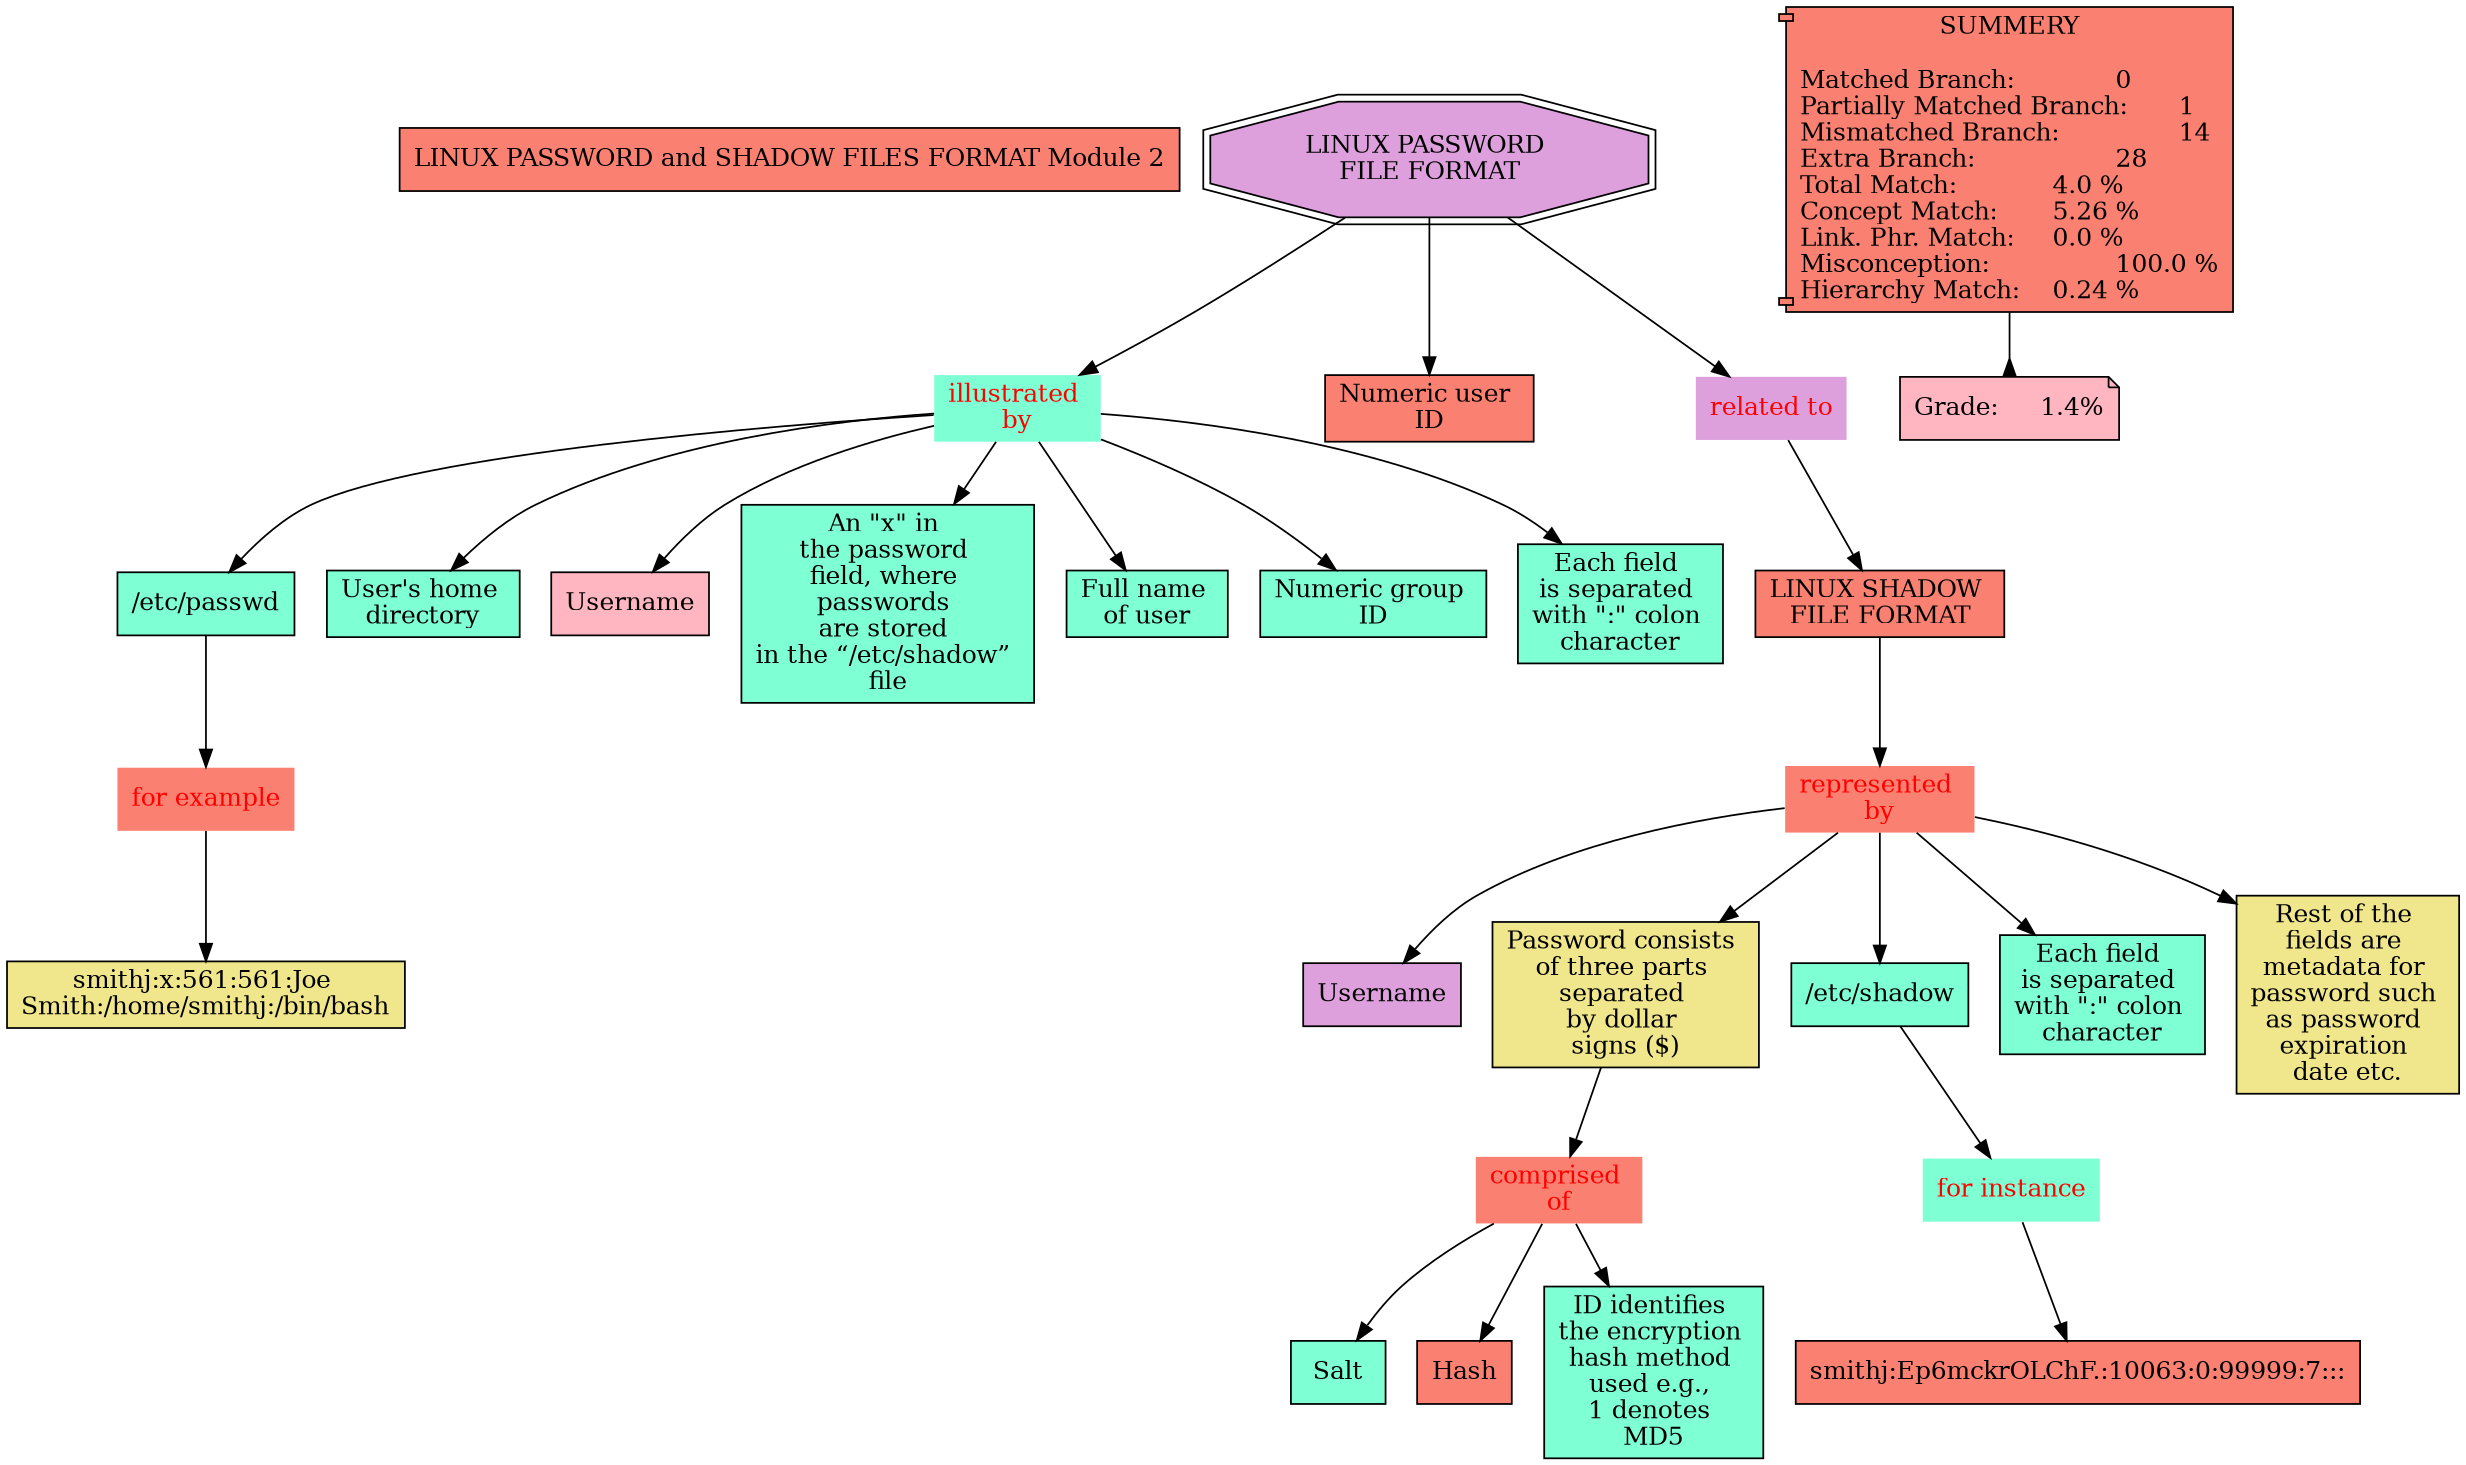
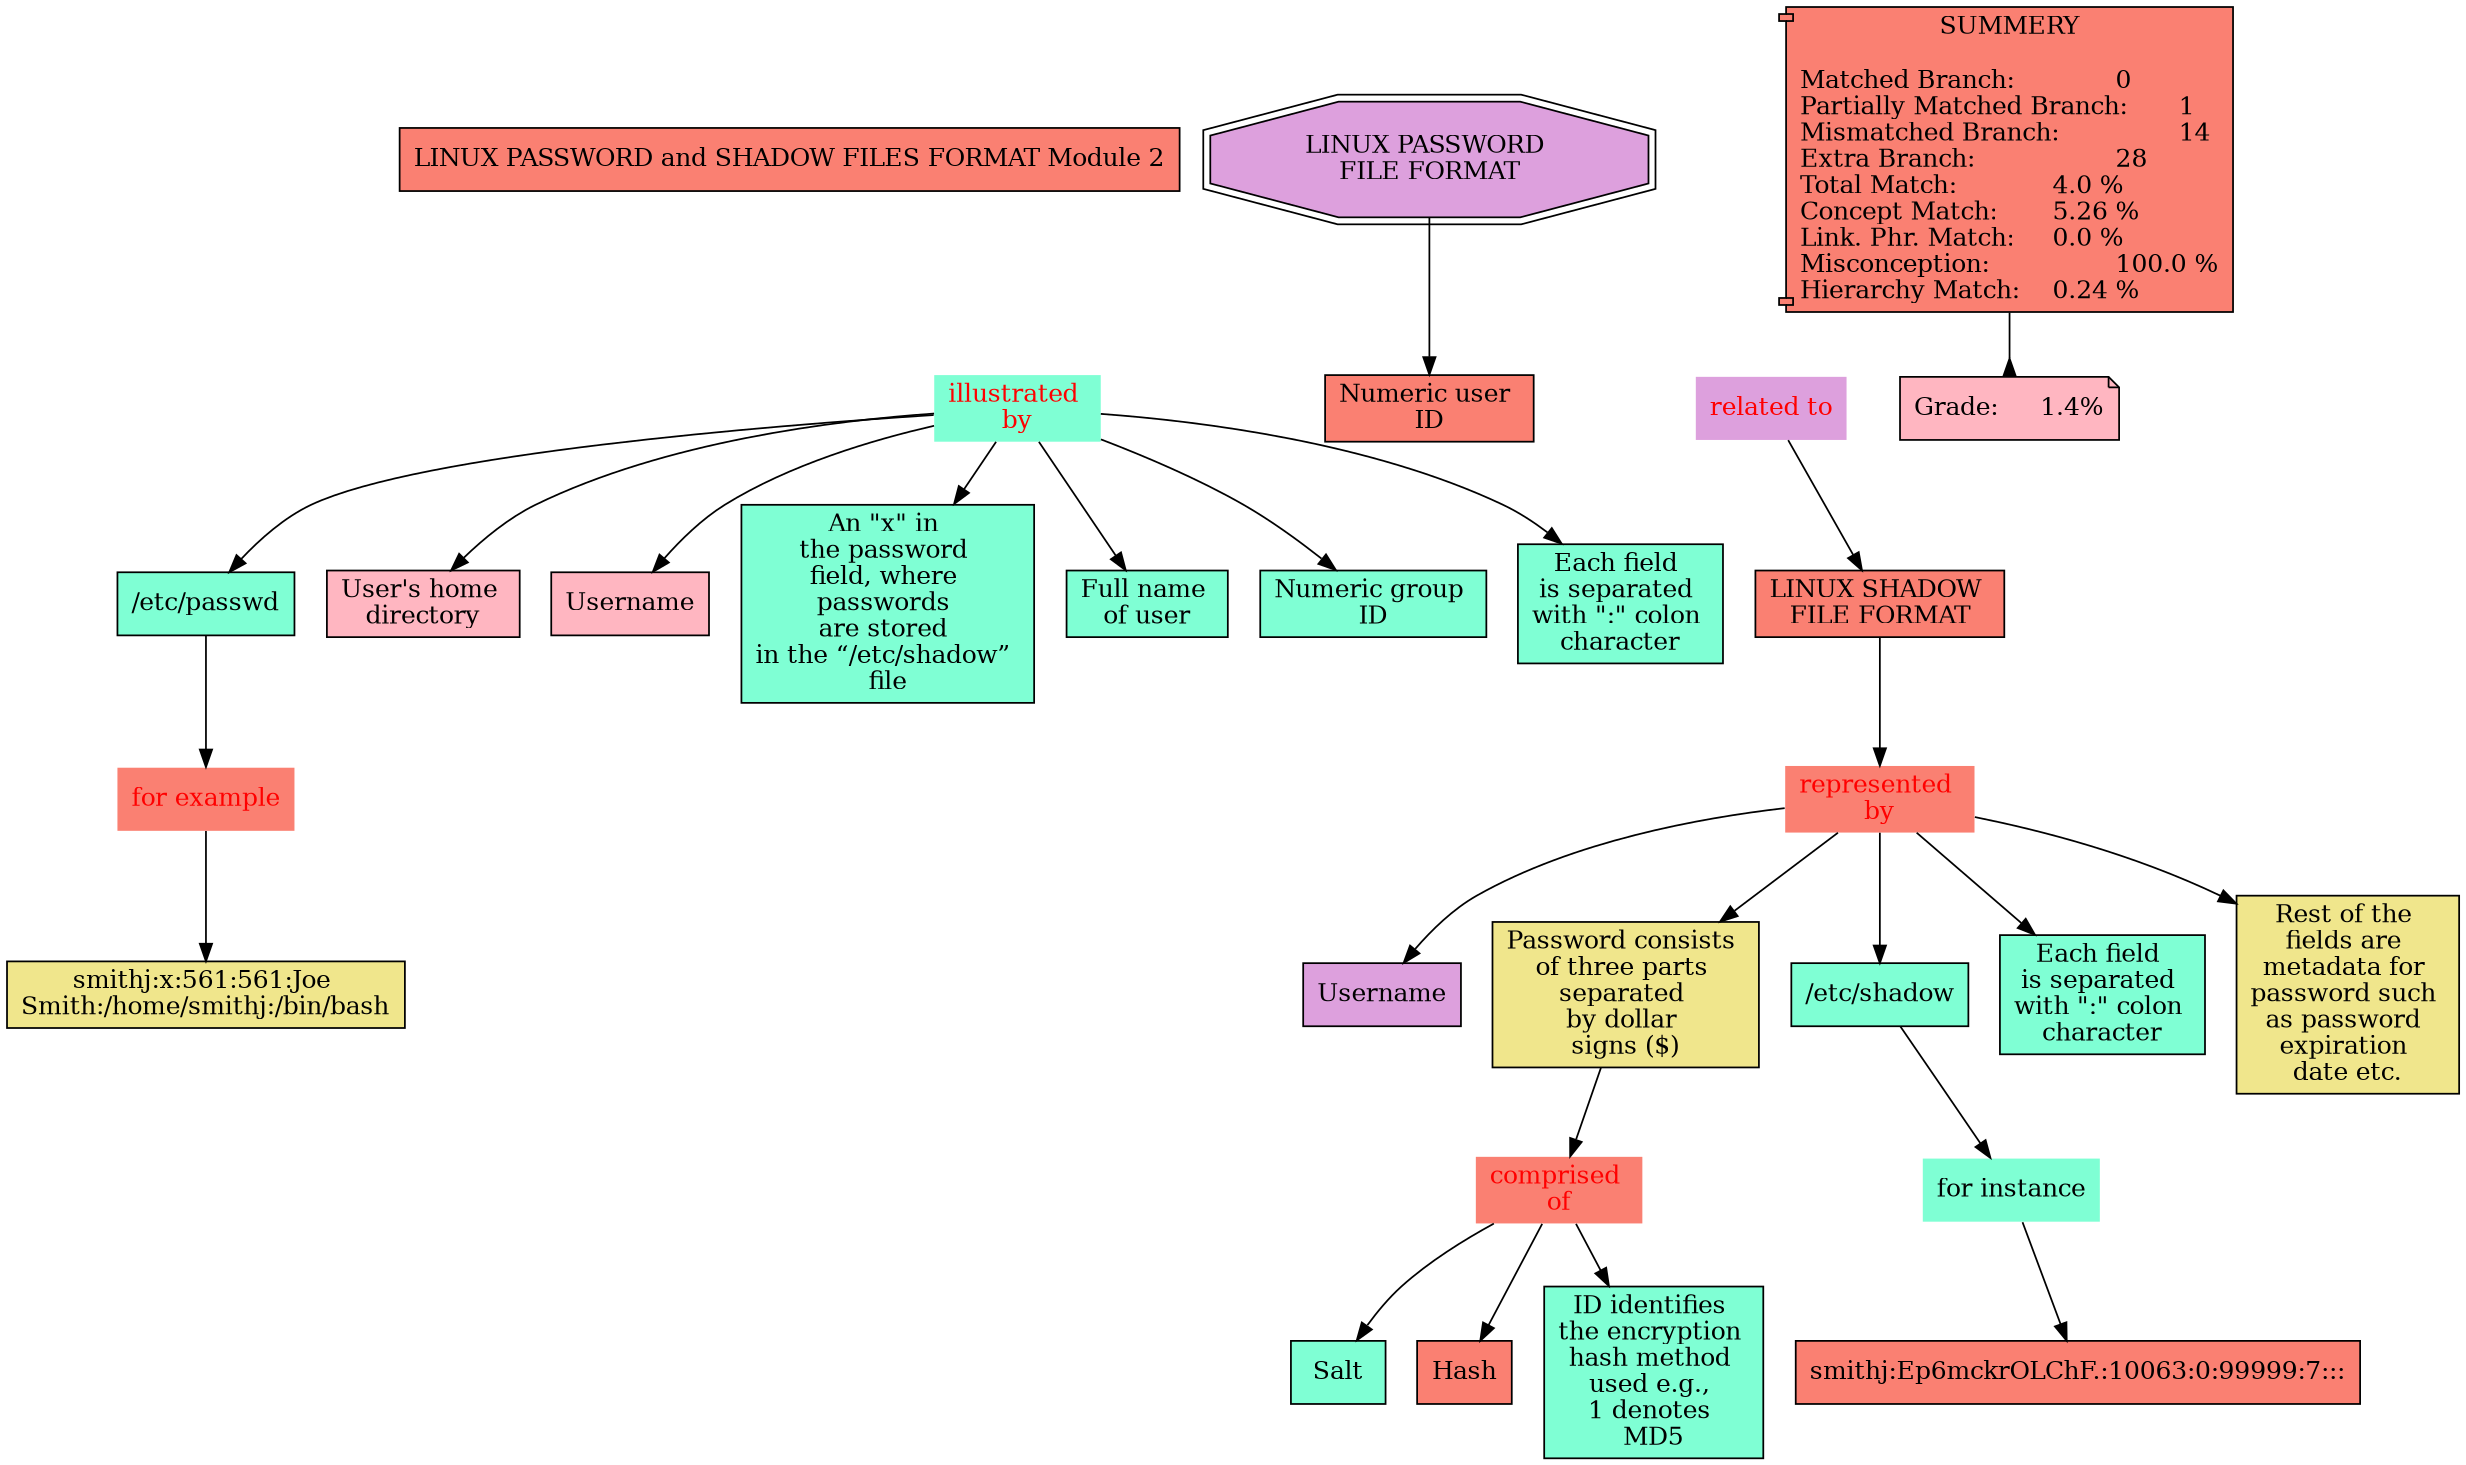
edge "LINUX PASSWORD FILE FORMAT" -> "related to": removed
edge "LINUX PASSWORD FILE FORMAT" -> "illustrated by": removed
node "User's home directory": fillcolor aquamarine -> lightpink
node "for instance": fontcolor red -> black
